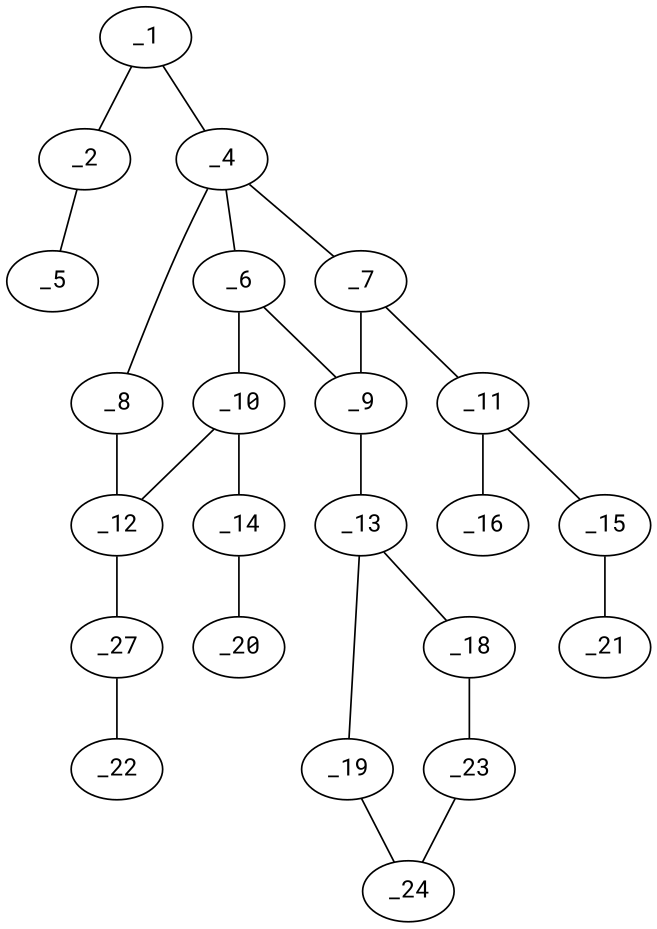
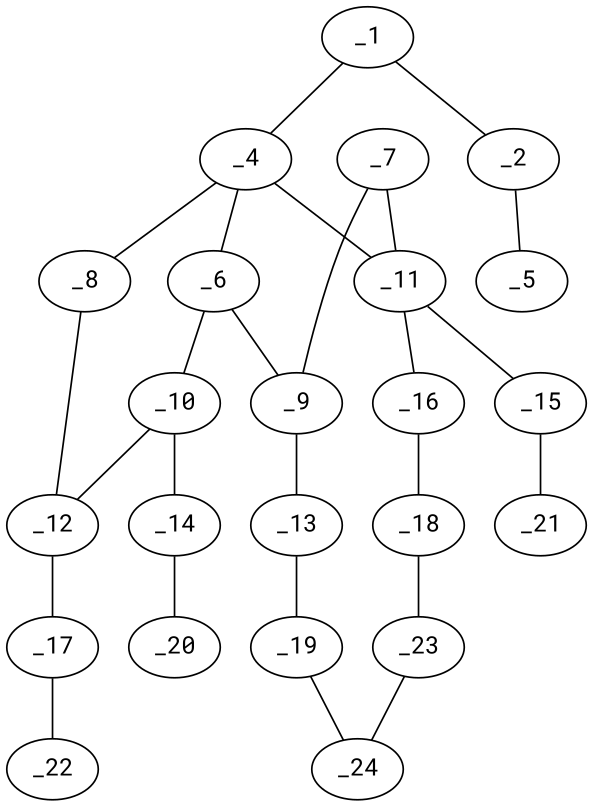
edge "_4" -- "_7": now "_4" -- "_11"
edge "_13" -- "_18": now "_16" -- "_18"
node "_27": label "_27" -> "_17"
